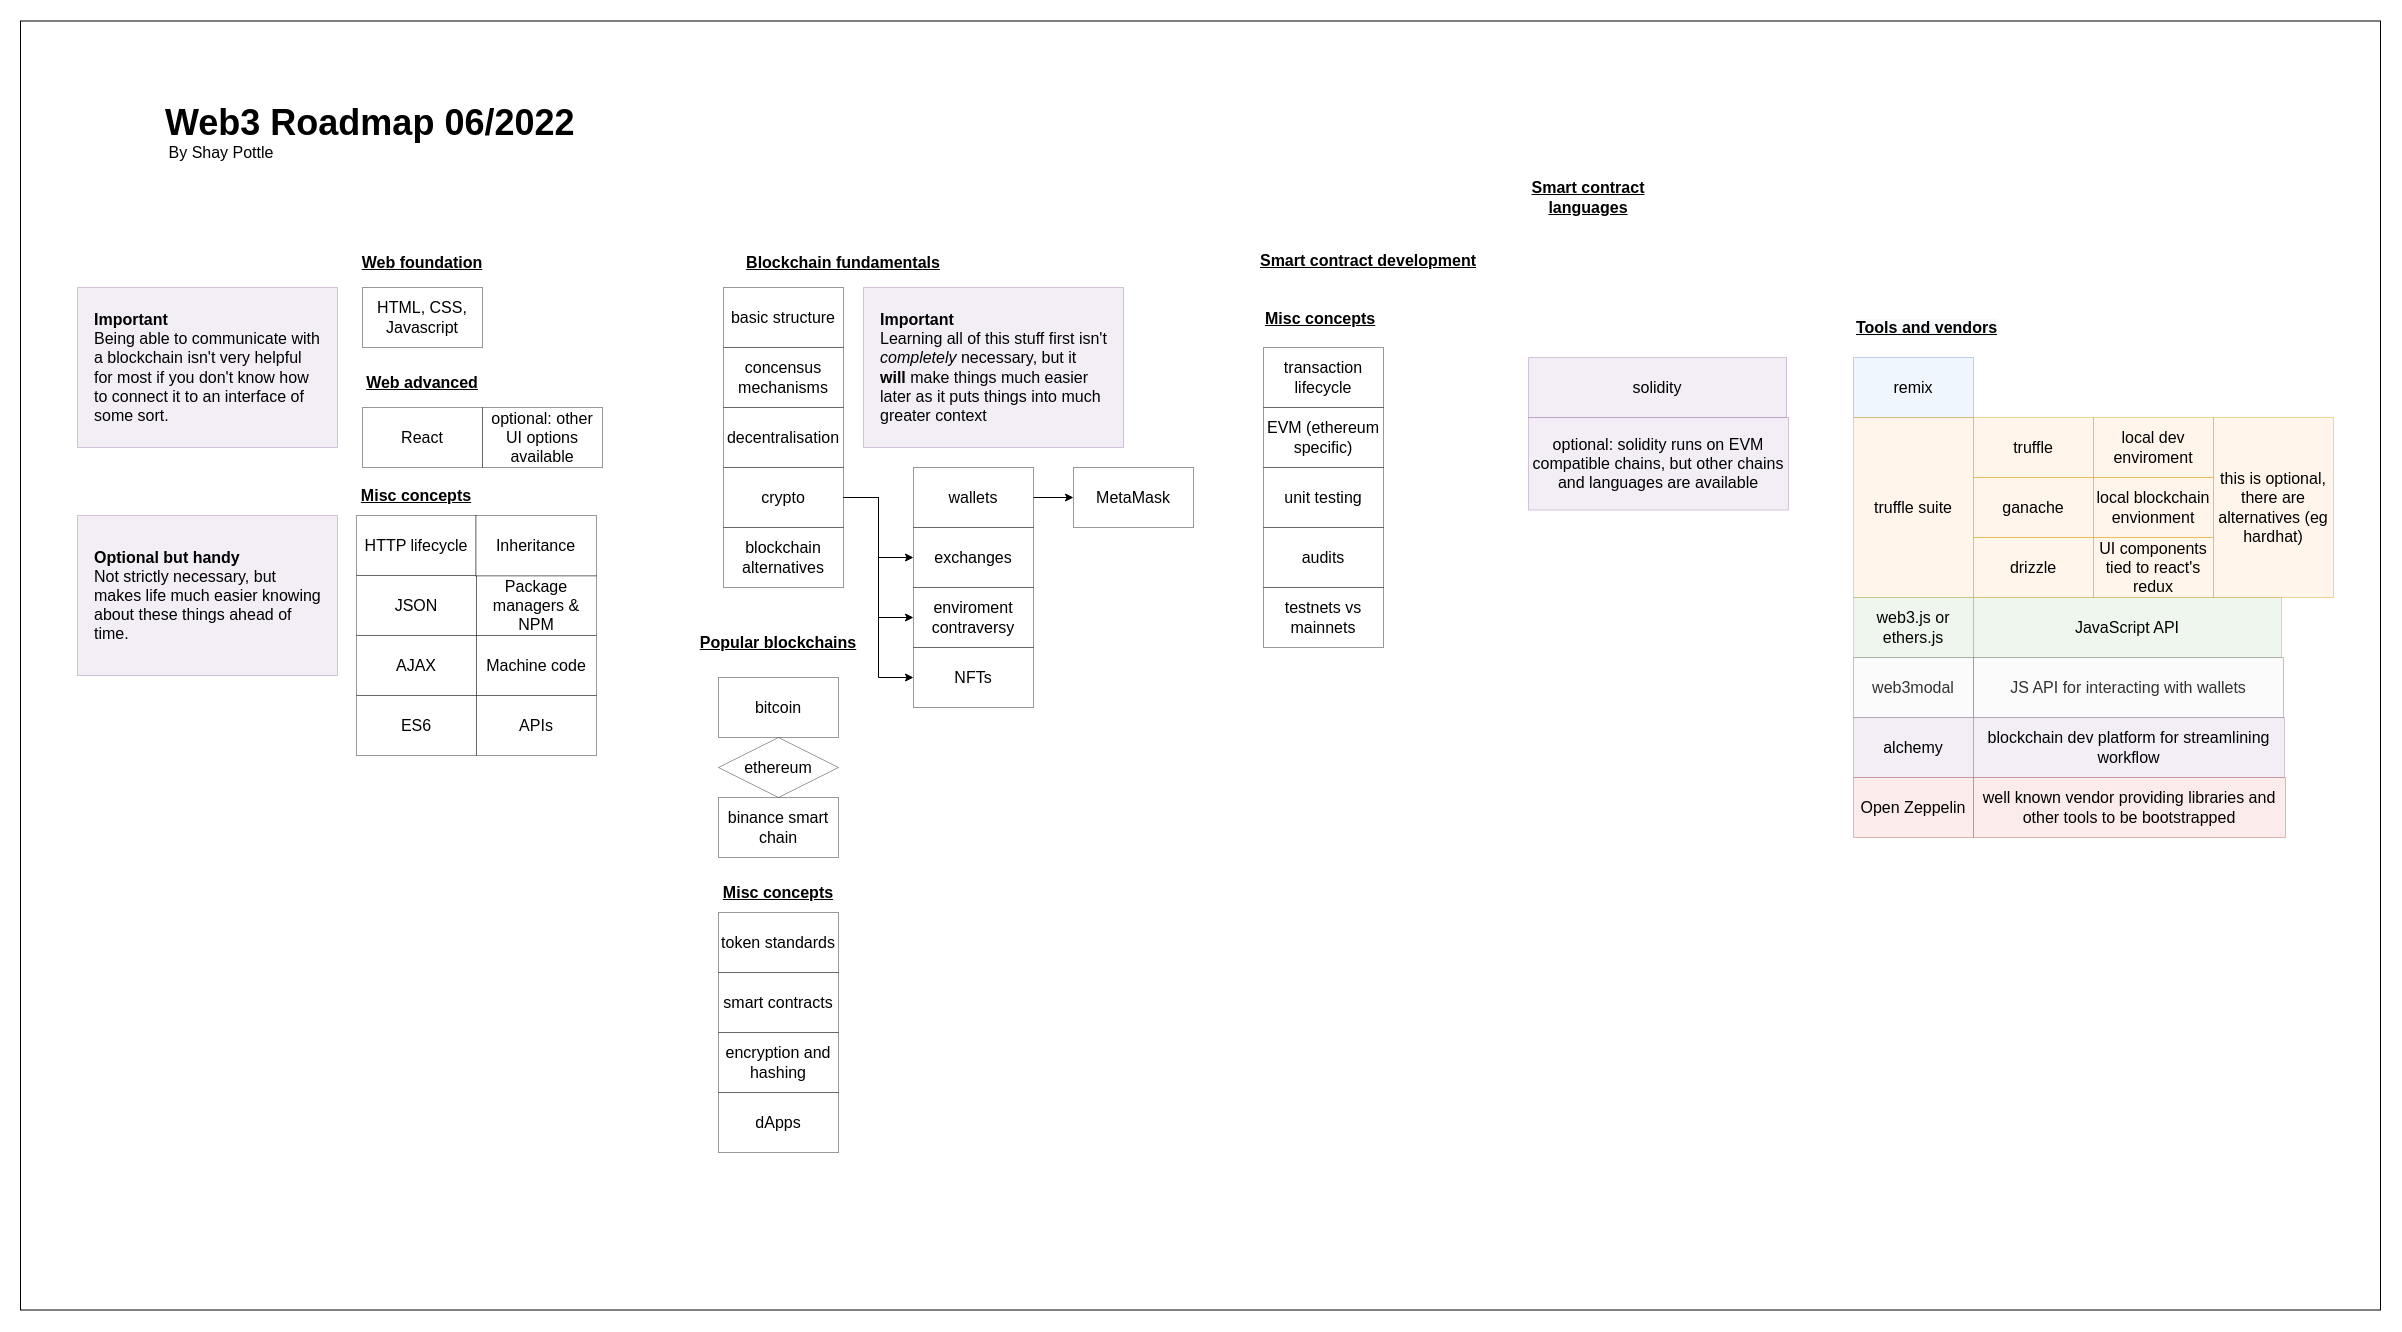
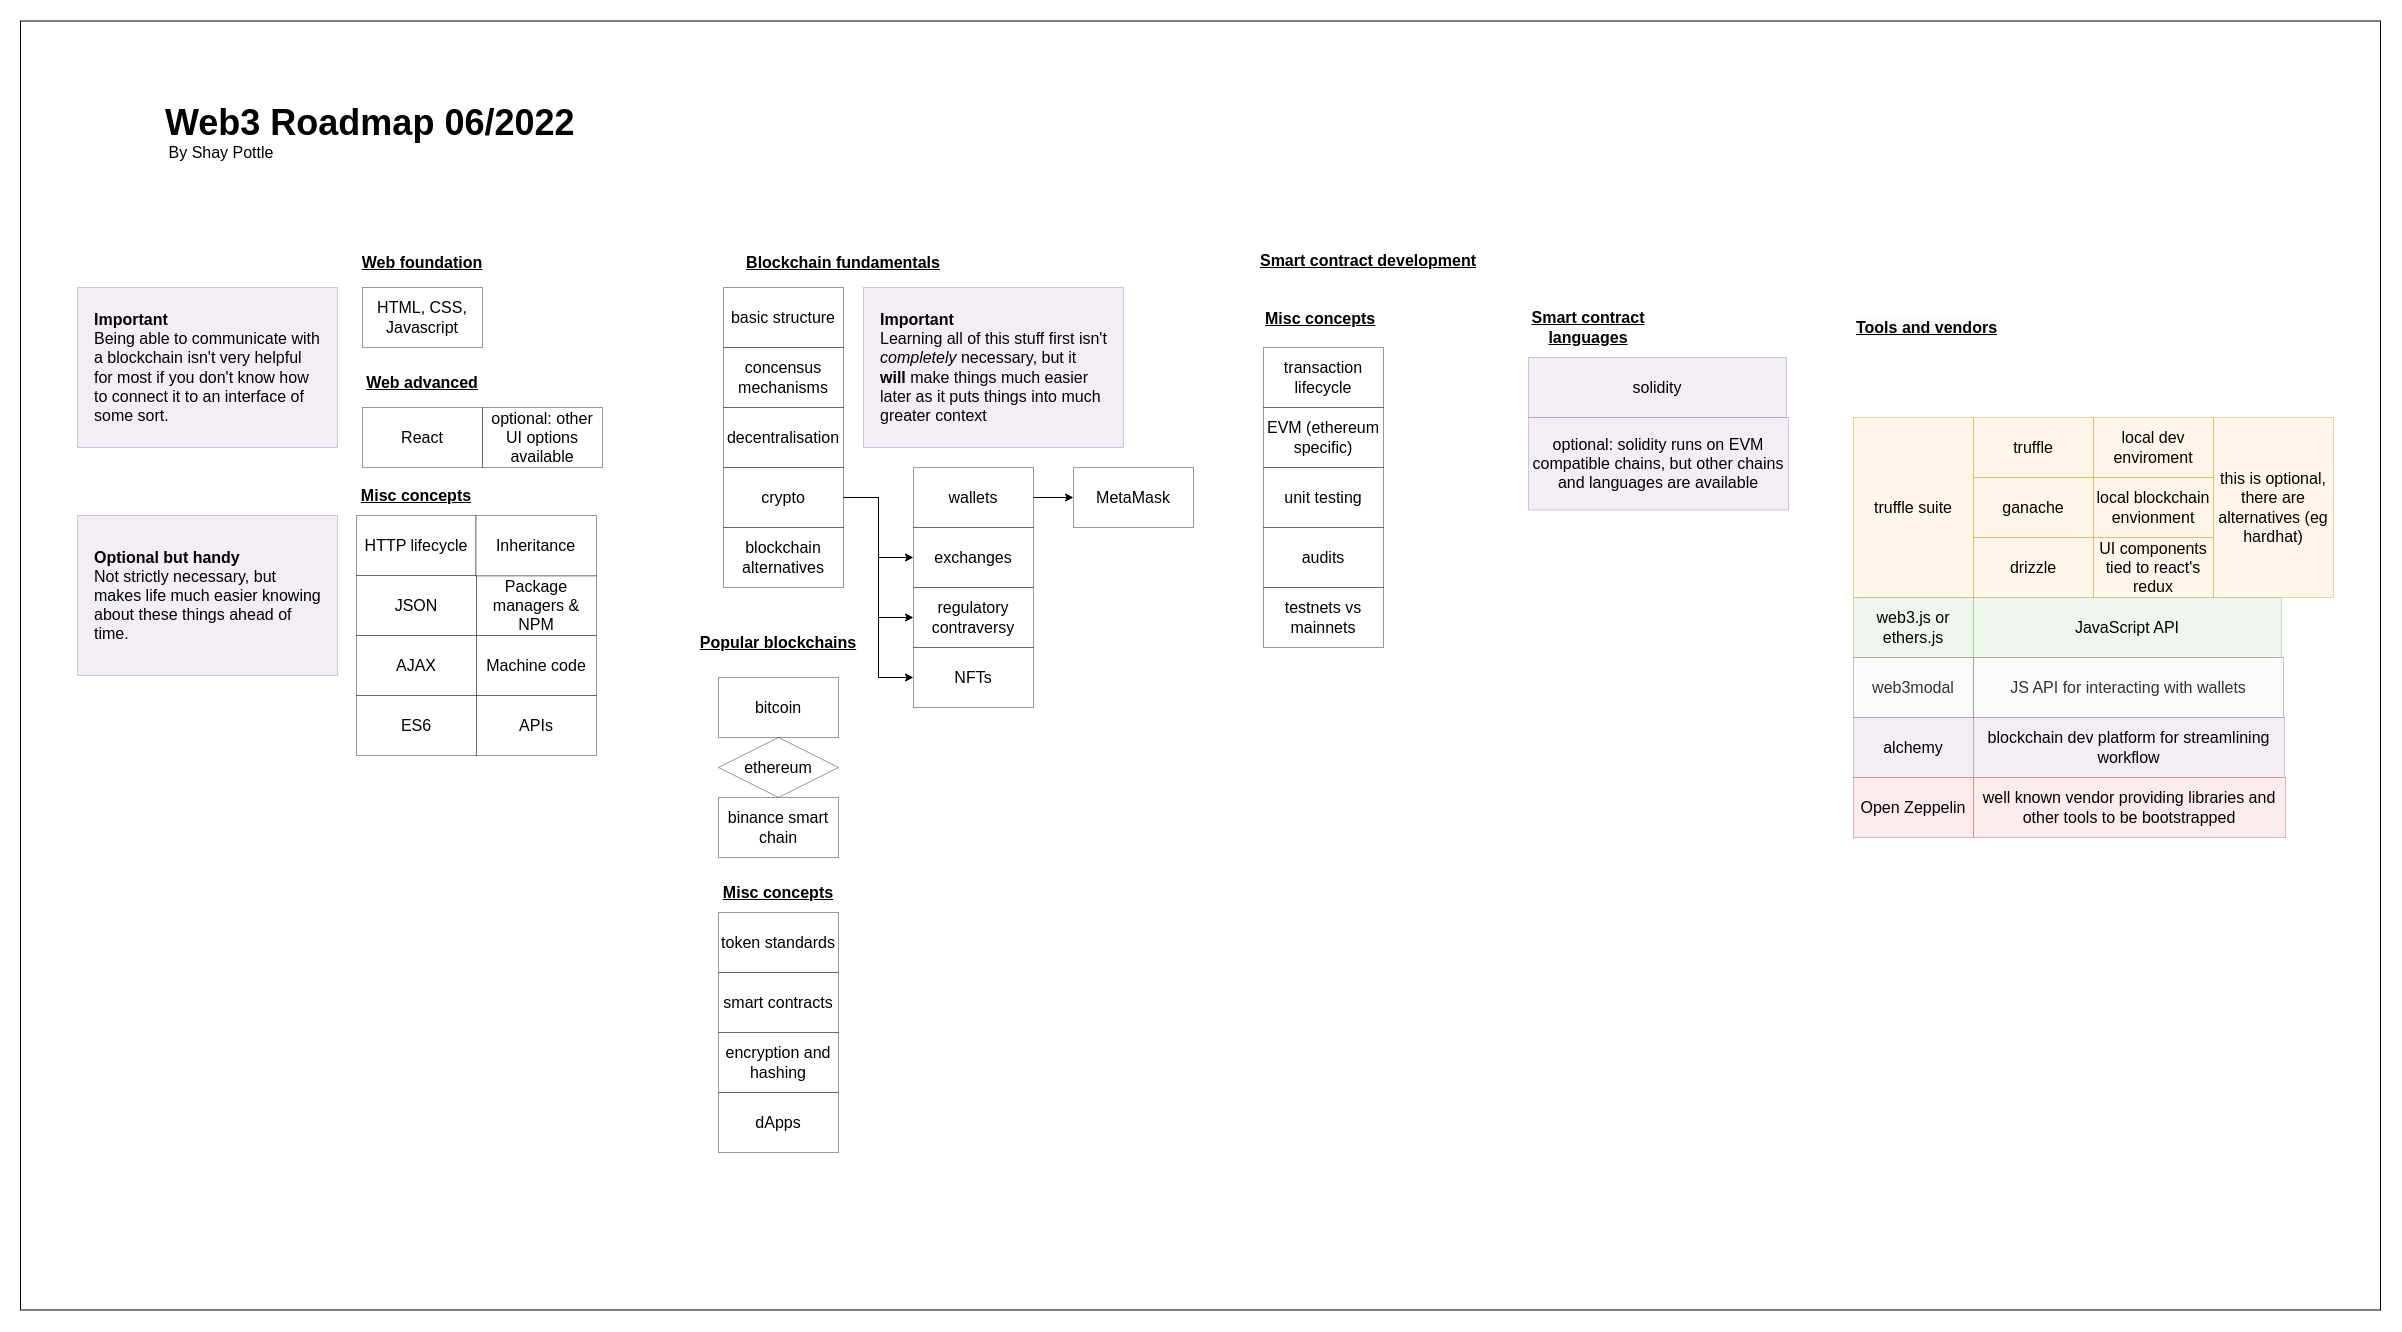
node "Smart contract languages": moved (1589, 198) -> (1589, 328)
node "remix": removed
node "enviroment contraversy": label "enviroment contraversy" -> "regulatory contraversy"
